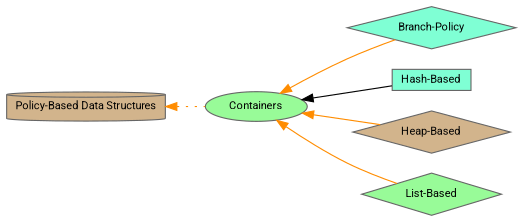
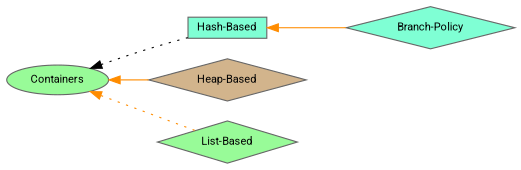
edge "Branch-Policy" -> "Containers": now "Branch-Policy" -> "Hash-Based"
edge "Hash-Based" -> "Containers": style solid -> dotted
node "Policy-Based Data Structures": removed
edge "List-Based" -> "Containers": style solid -> dotted
